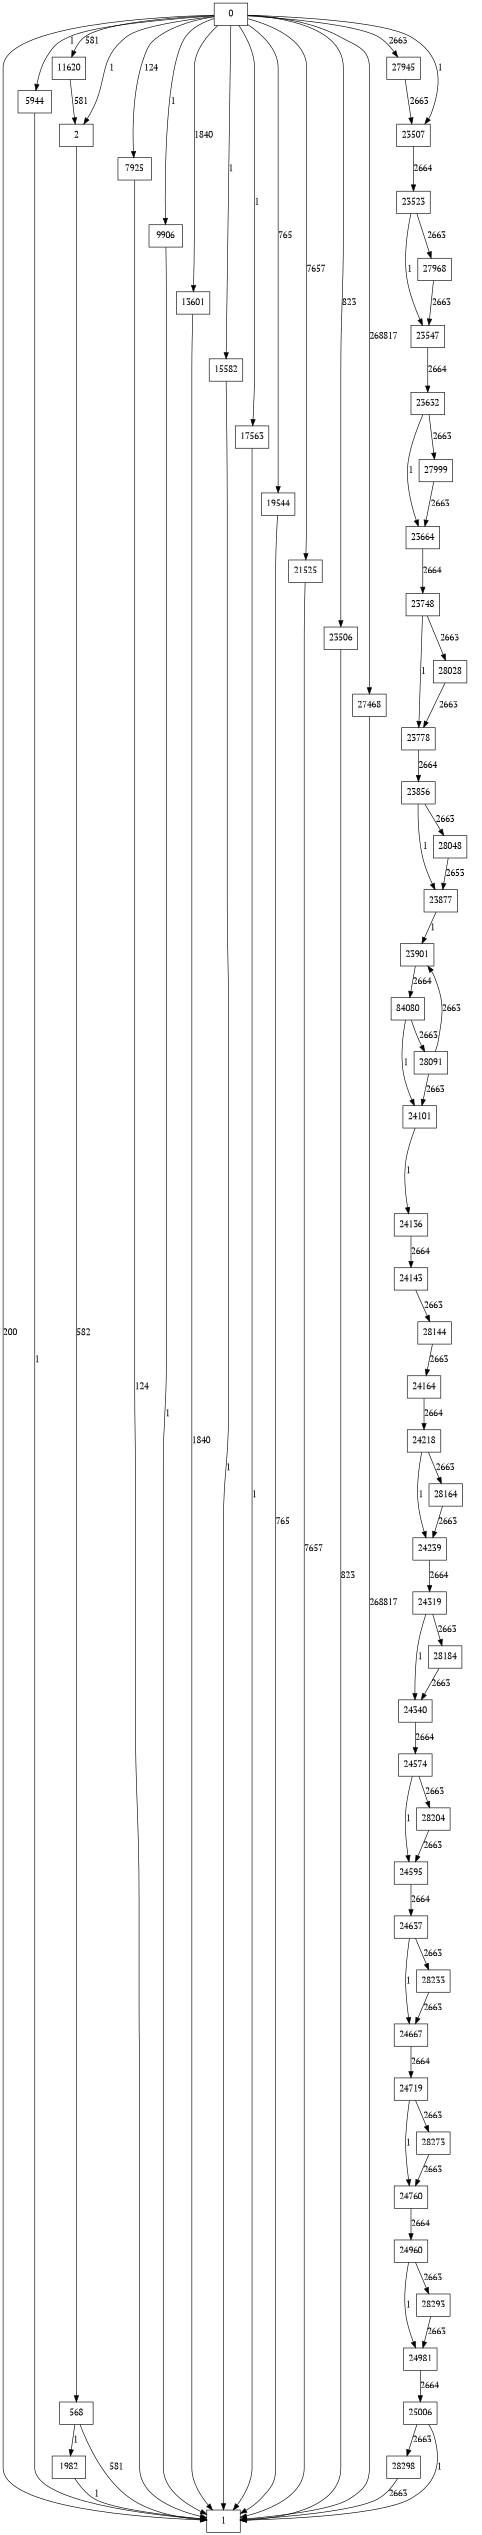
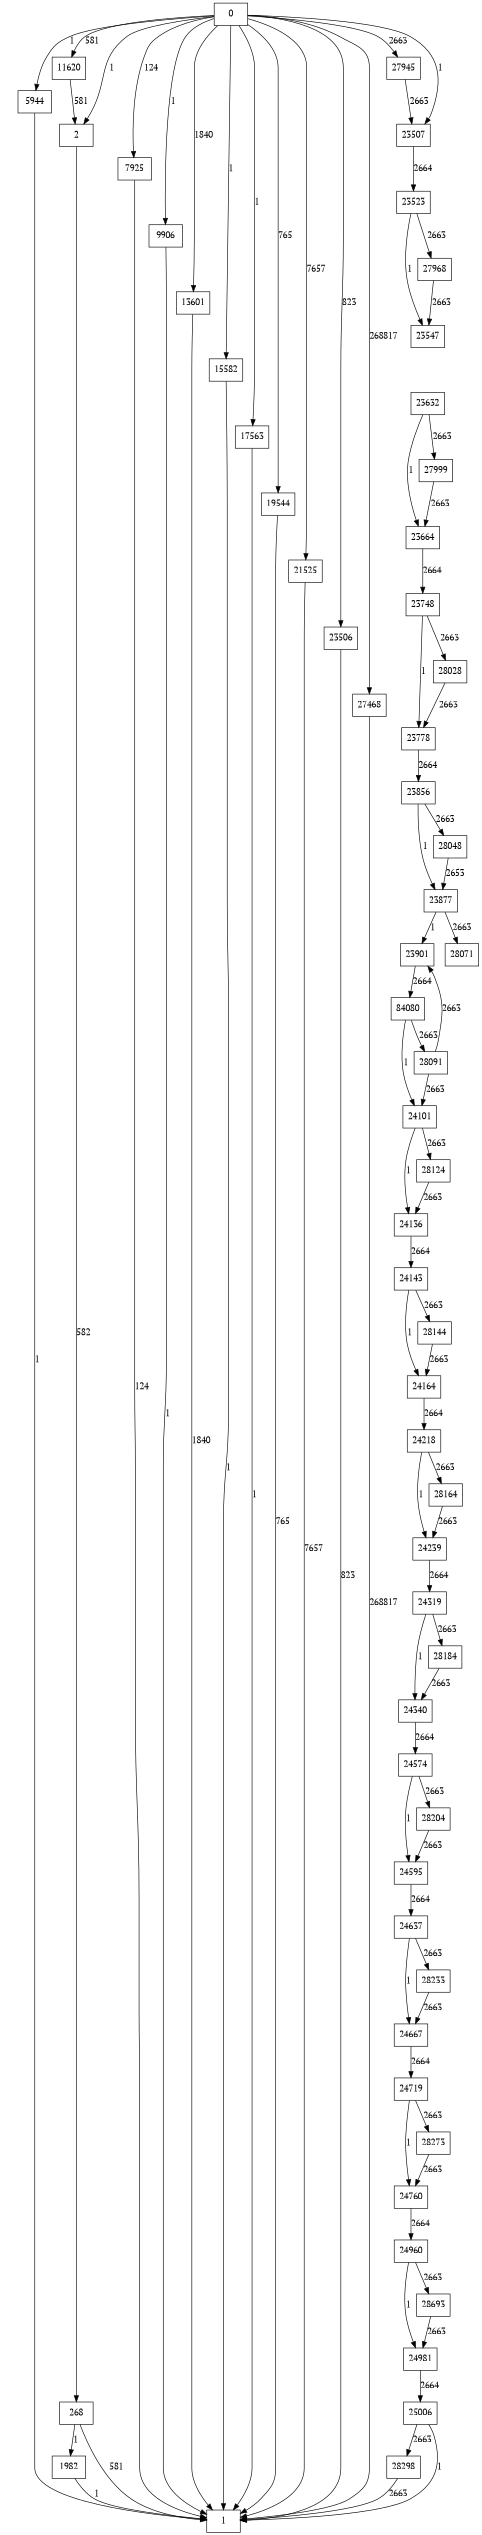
edge "23547" -> "23632": removed, label "2664"
node "28071": added
node "28124": added
edge "0" -> "1": removed, label "200"
edge "24143" -> "24164": added, label "1"
node "28293": label "28293" -> "28693"
node "568": label "568" -> "268"
